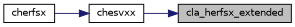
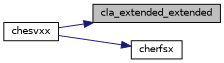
edge "cherfsx" -> "chesvxx": reversed
node "cla_herfsx_extended": label "cla_herfsx_extended" -> "cla_extended_extended"
